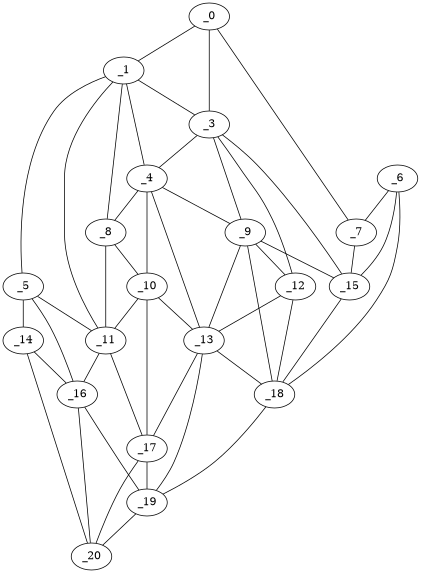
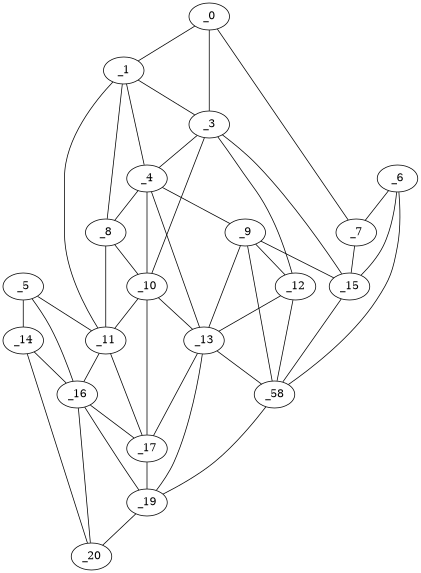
edge "_1" -- "_5": removed
edge "_3" -- "_9": now "_3" -- "_10"
node "_18": label "_18" -> "_58"
edge "_17" -- "_20": now "_17" -- "_16"
